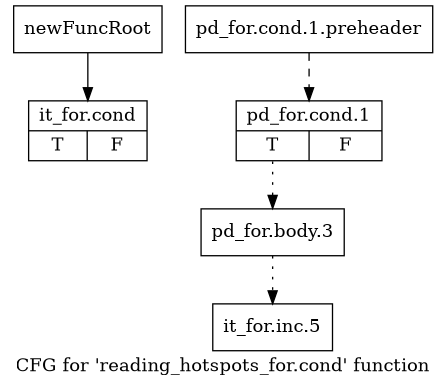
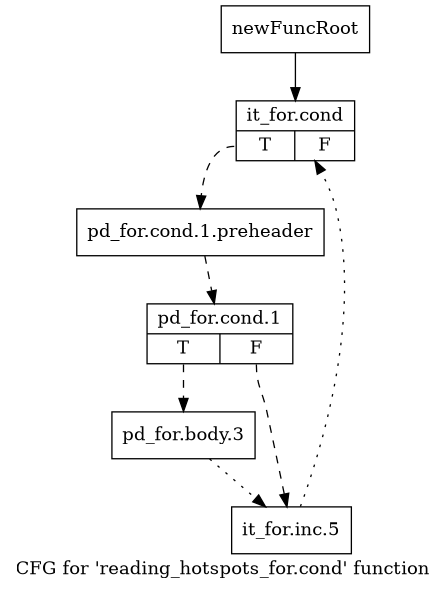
edge "it_for.cond" -> "pd_for.cond.1.preheader": added
edge "pd_for.cond.1" -> "pd_for.body.3": style dotted -> dashed
edge "it_for.inc.5" -> "it_for.cond": added
edge "pd_for.cond.1" -> "it_for.inc.5": added
